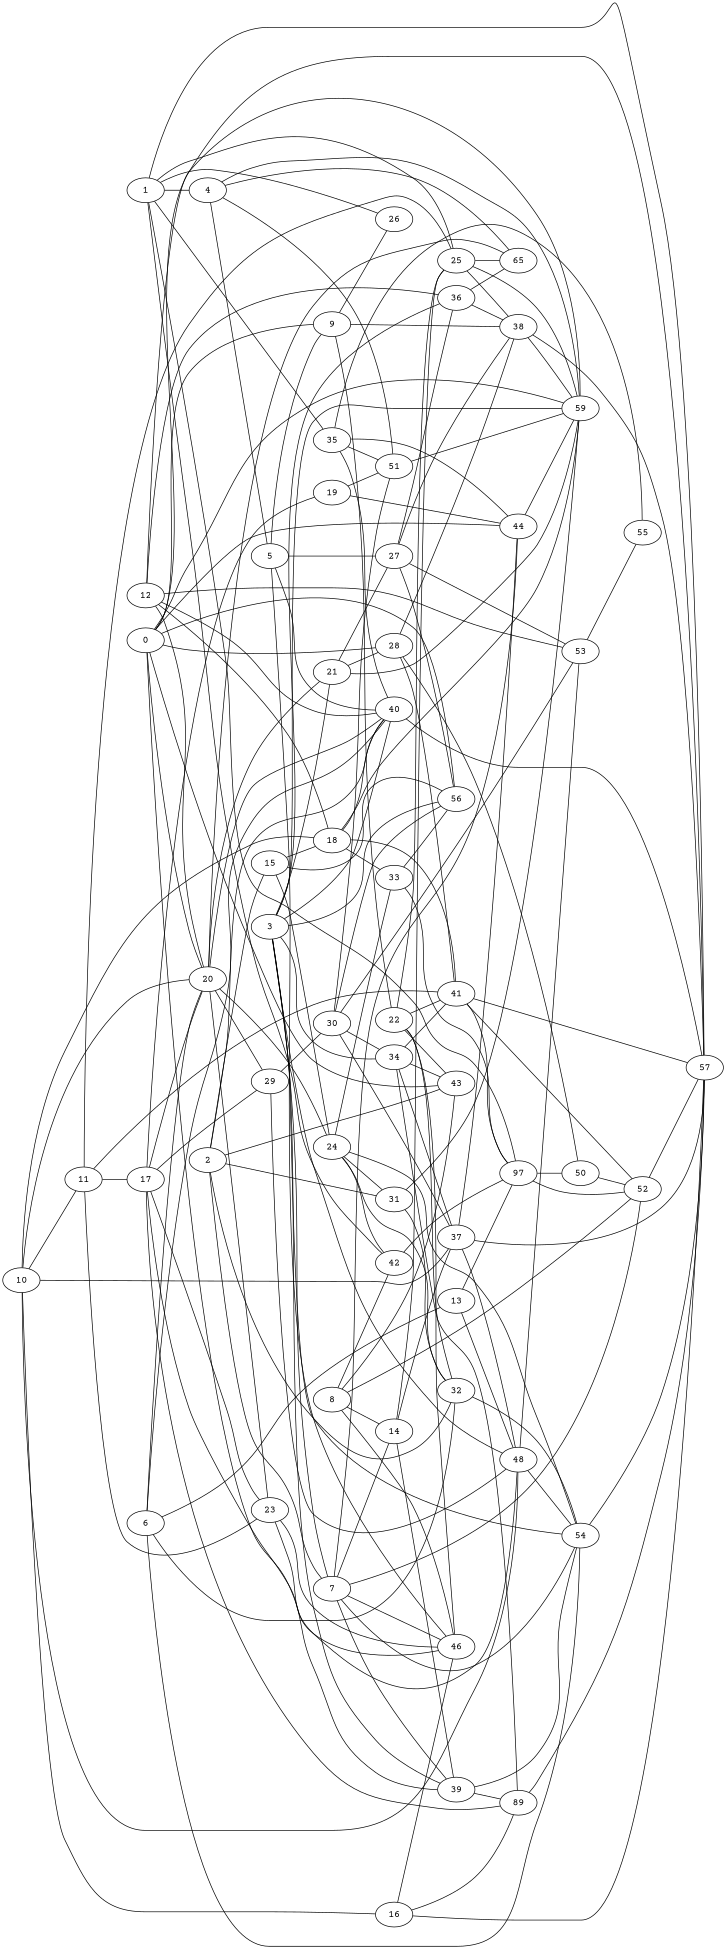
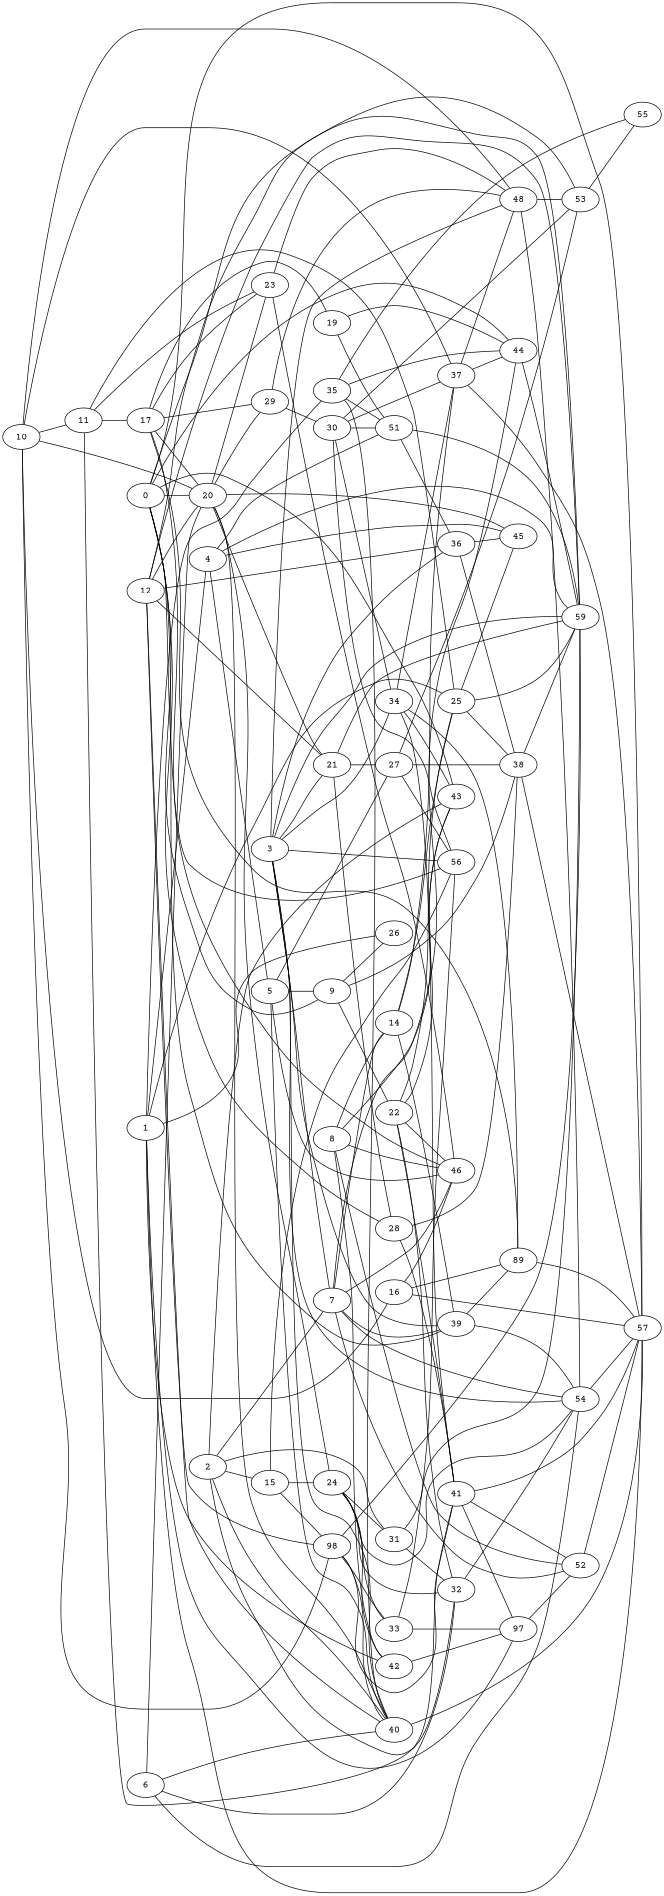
node "65": label "65" -> "45"
edge "36" -- "27": now "36" -- "51"
edge "12" -- "21": added
node "18": label "18" -> "98"
node "50": removed
node "13": removed
